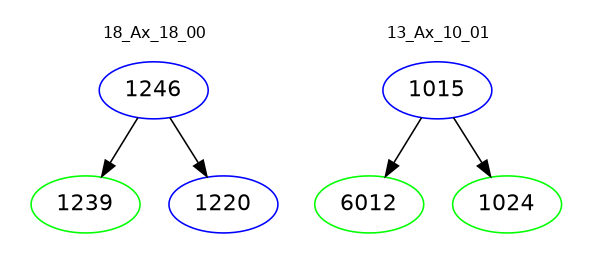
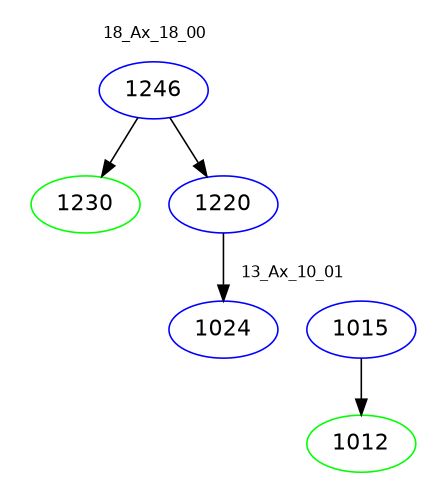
edge "1015" -> "1024": now "1220" -> "1024"
node "1239": label "1239" -> "1230"
node "6012": label "6012" -> "1012"
node "1024": color green -> blue
